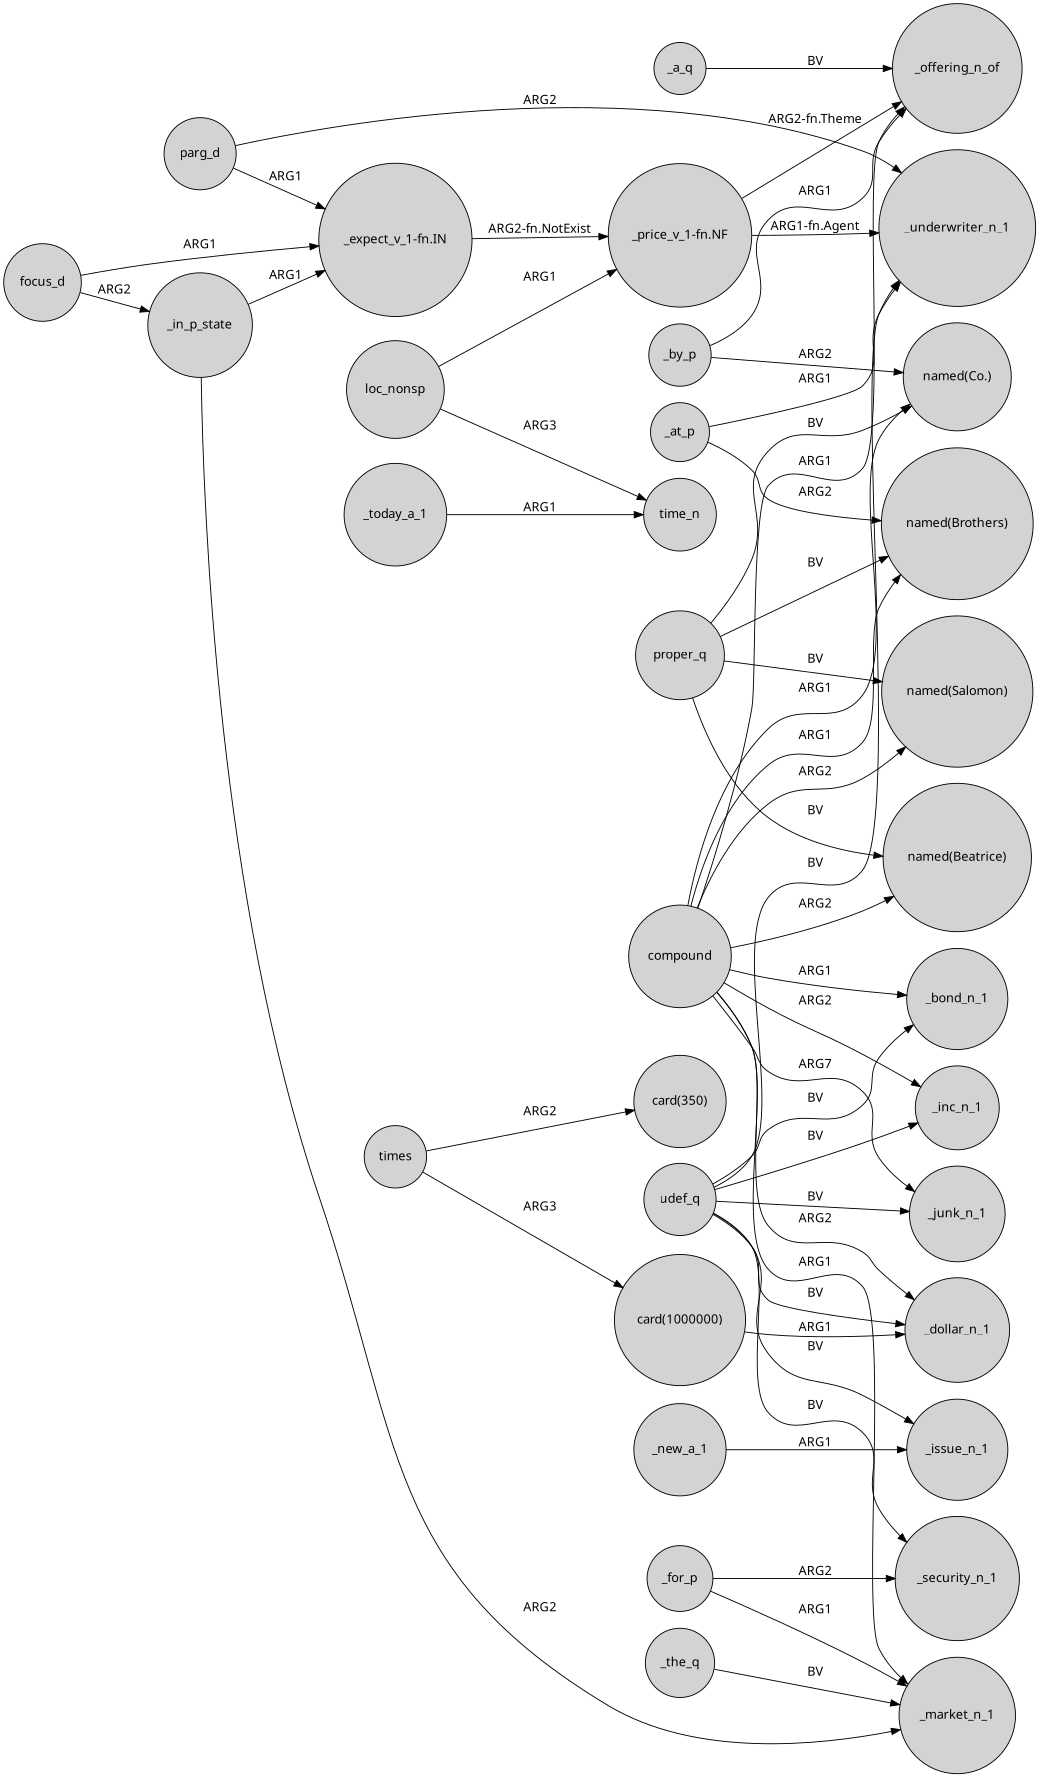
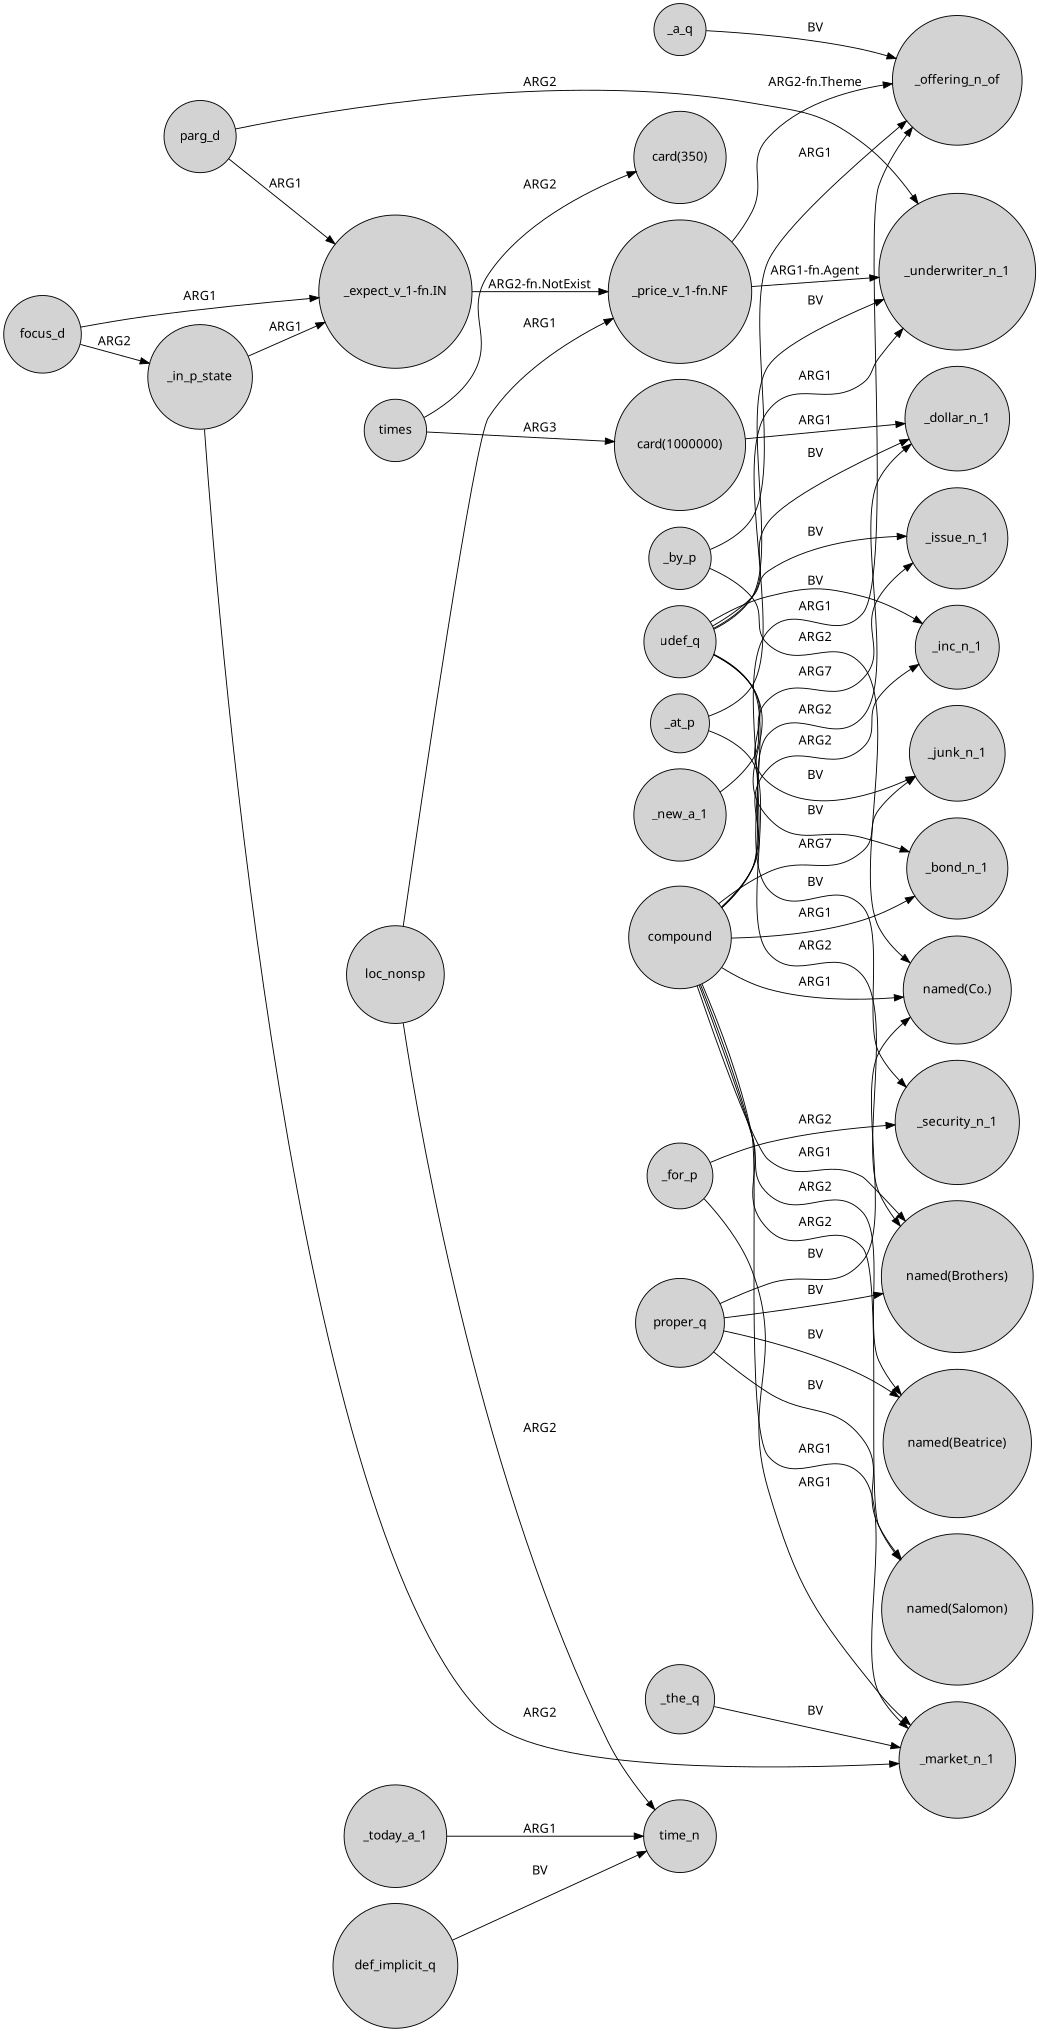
edge "loc_nonsp" -> "time_n": label "ARG3" -> "ARG2"
edge "_new_a_1" -> "_issue_n_1": label "ARG1" -> "ARG7"
node "def_implicit_q": added
